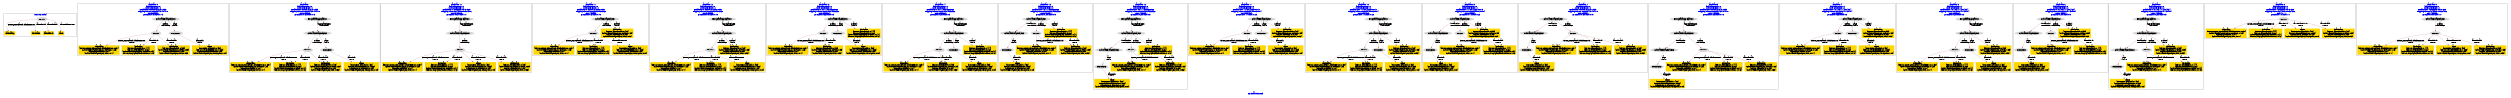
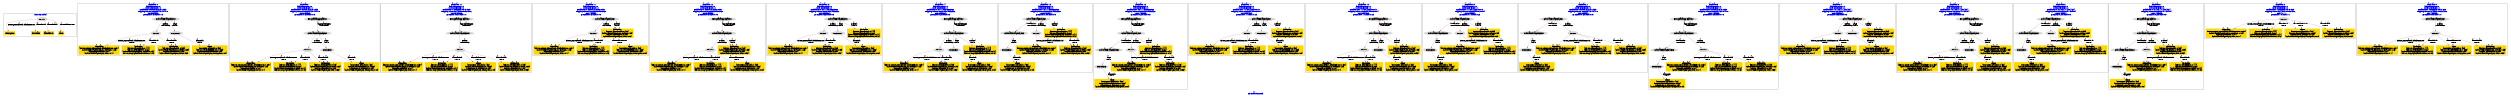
node "nationality": label "nationality" -> "description"
